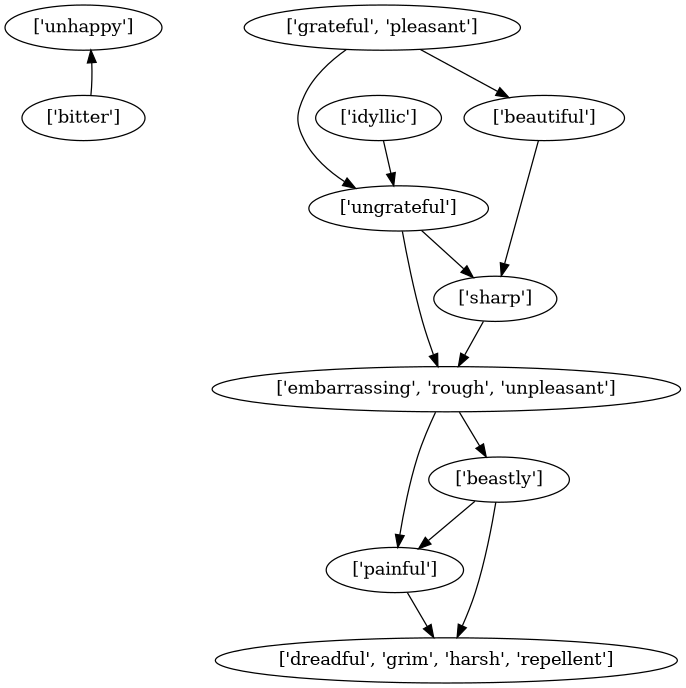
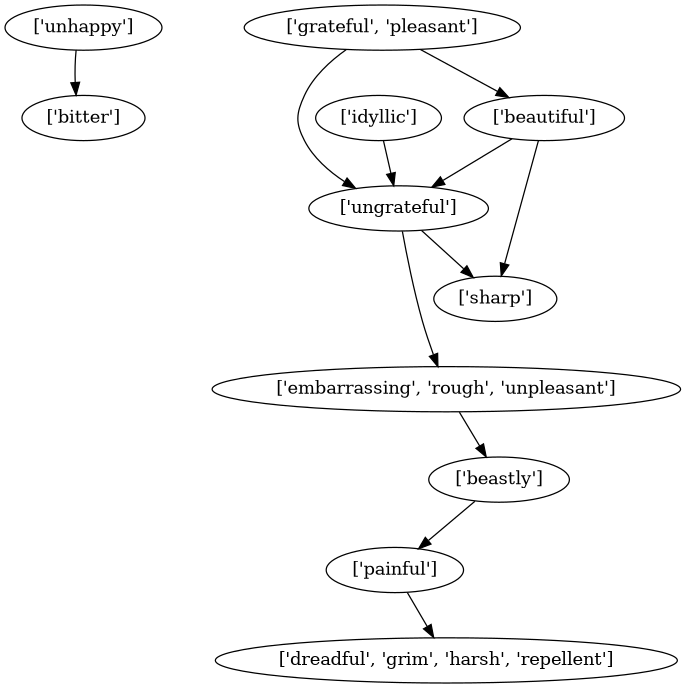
edge "['bitter']" -> "['unhappy']": reversed
edge "['beautiful']" -> "['ungrateful']": added
edge "['sharp']" -> "['embarrassing', 'rough', 'unpleasant']": removed
edge "['embarrassing', 'rough', 'unpleasant']" -> "['painful']": removed
edge "['beastly']" -> "['dreadful', 'grim', 'harsh', 'repellent']": removed
